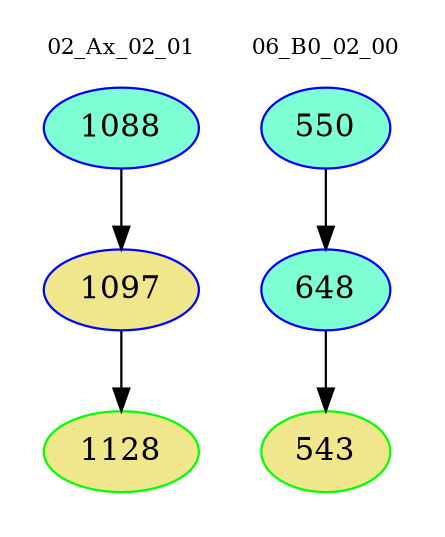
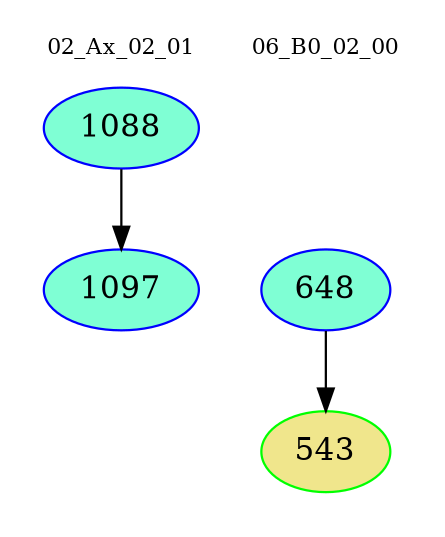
node "550": removed
node "1097": fillcolor khaki -> aquamarine
node "1128": removed
